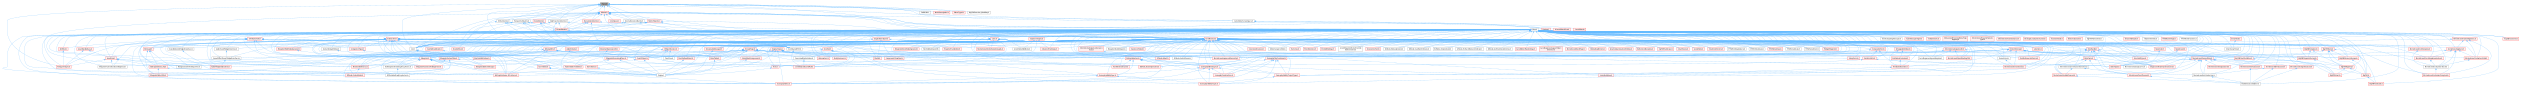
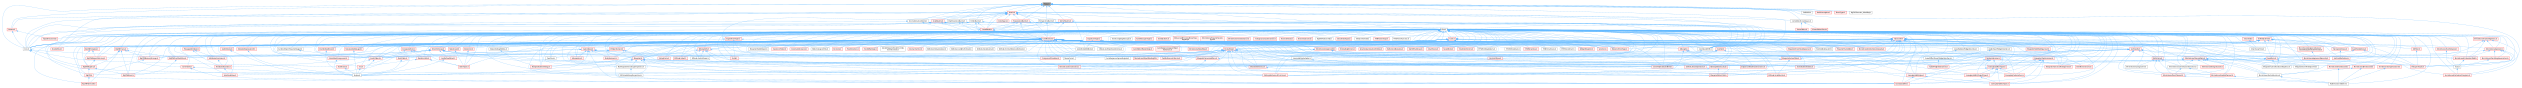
node "ArchiveObjectPropertyMapper.h": added
node "MovieSceneSequenceInstance Data.h": label "MovieSceneSequenceInstance Data.h" -> "MovieSceneSequenceInstance IAnimBlueprintNodeOverride.h"
node "MovieSceneEvaluationTrack.h": label "MovieSceneEvaluationTrack.h" -> "Data.h"
